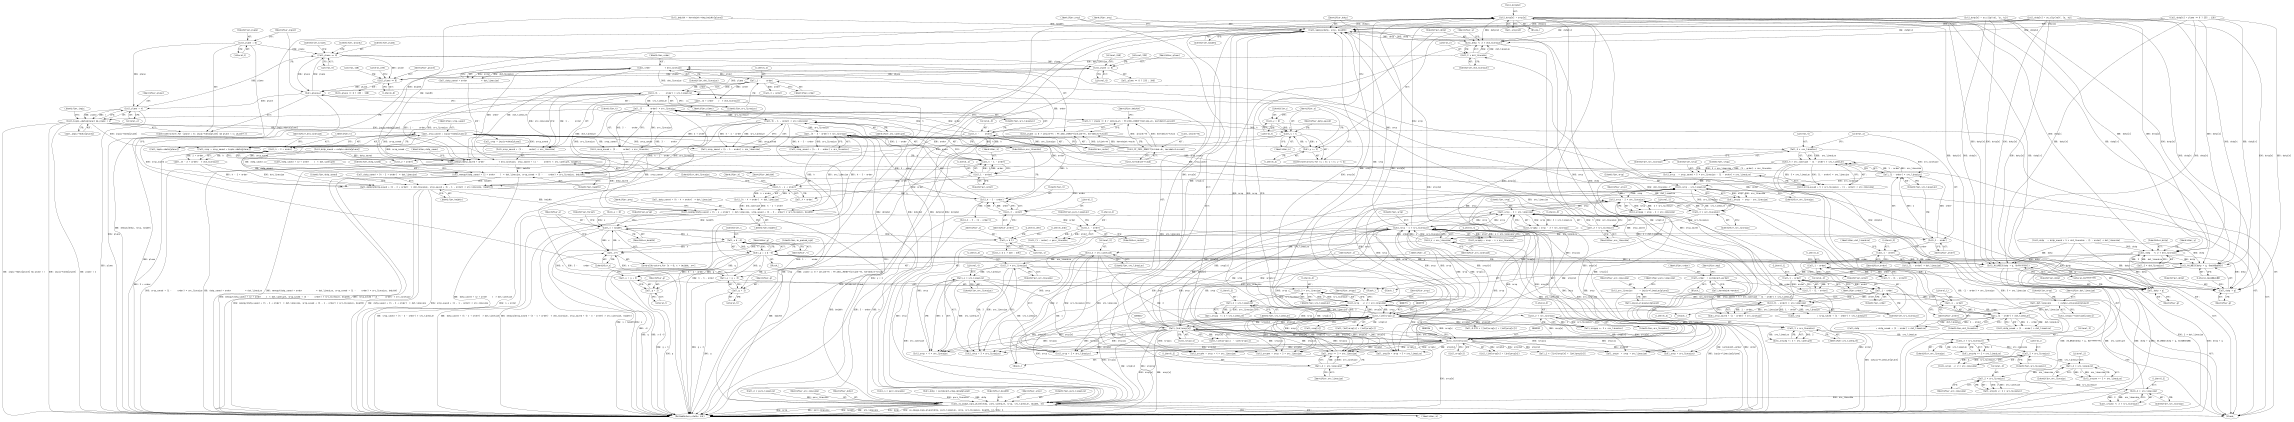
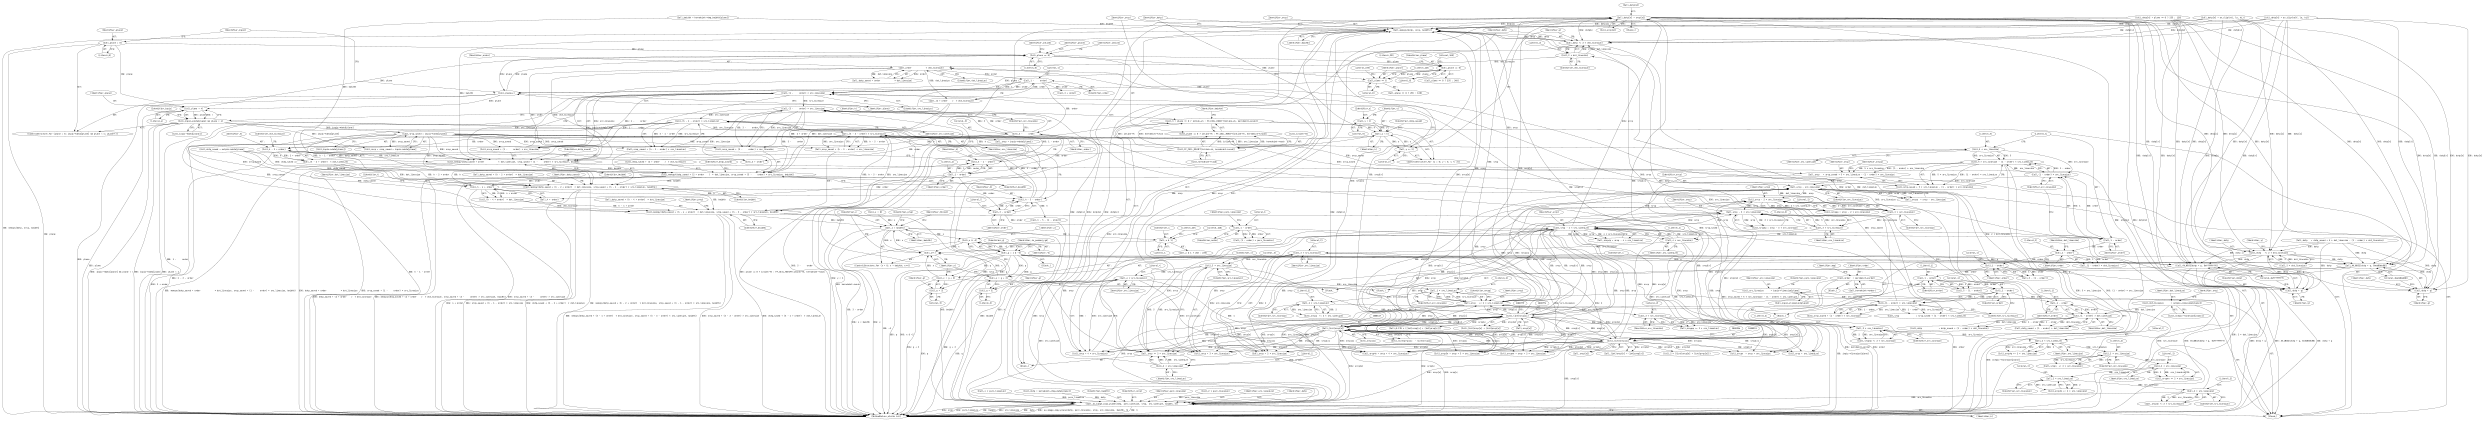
node "(Identifier,srcp_saved)": removed
